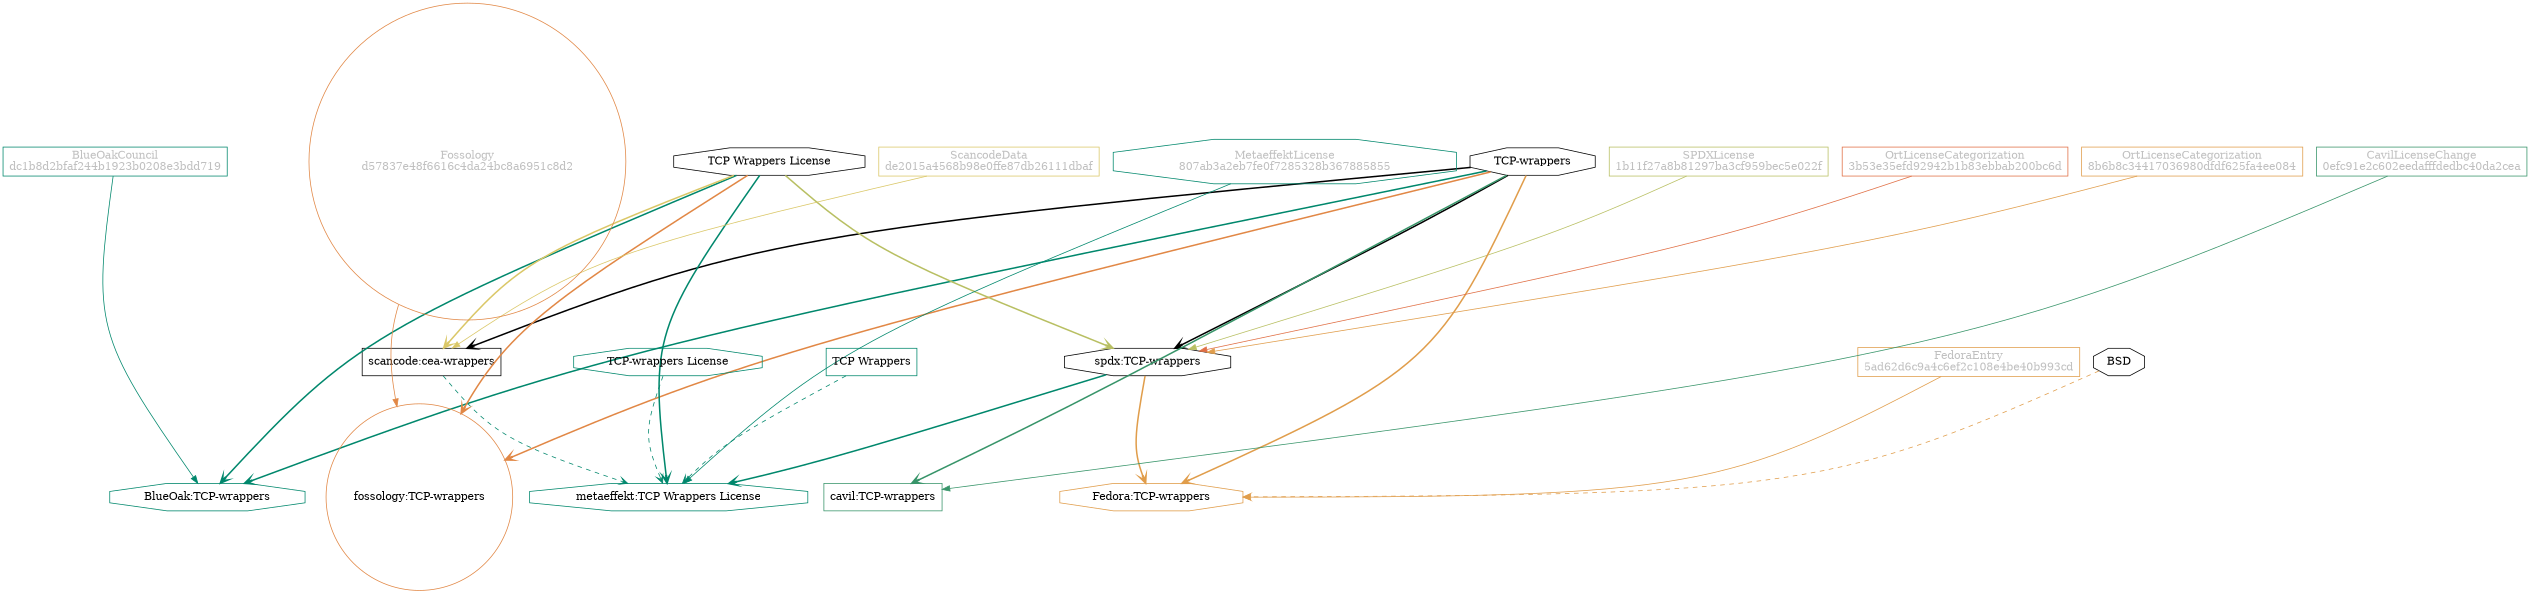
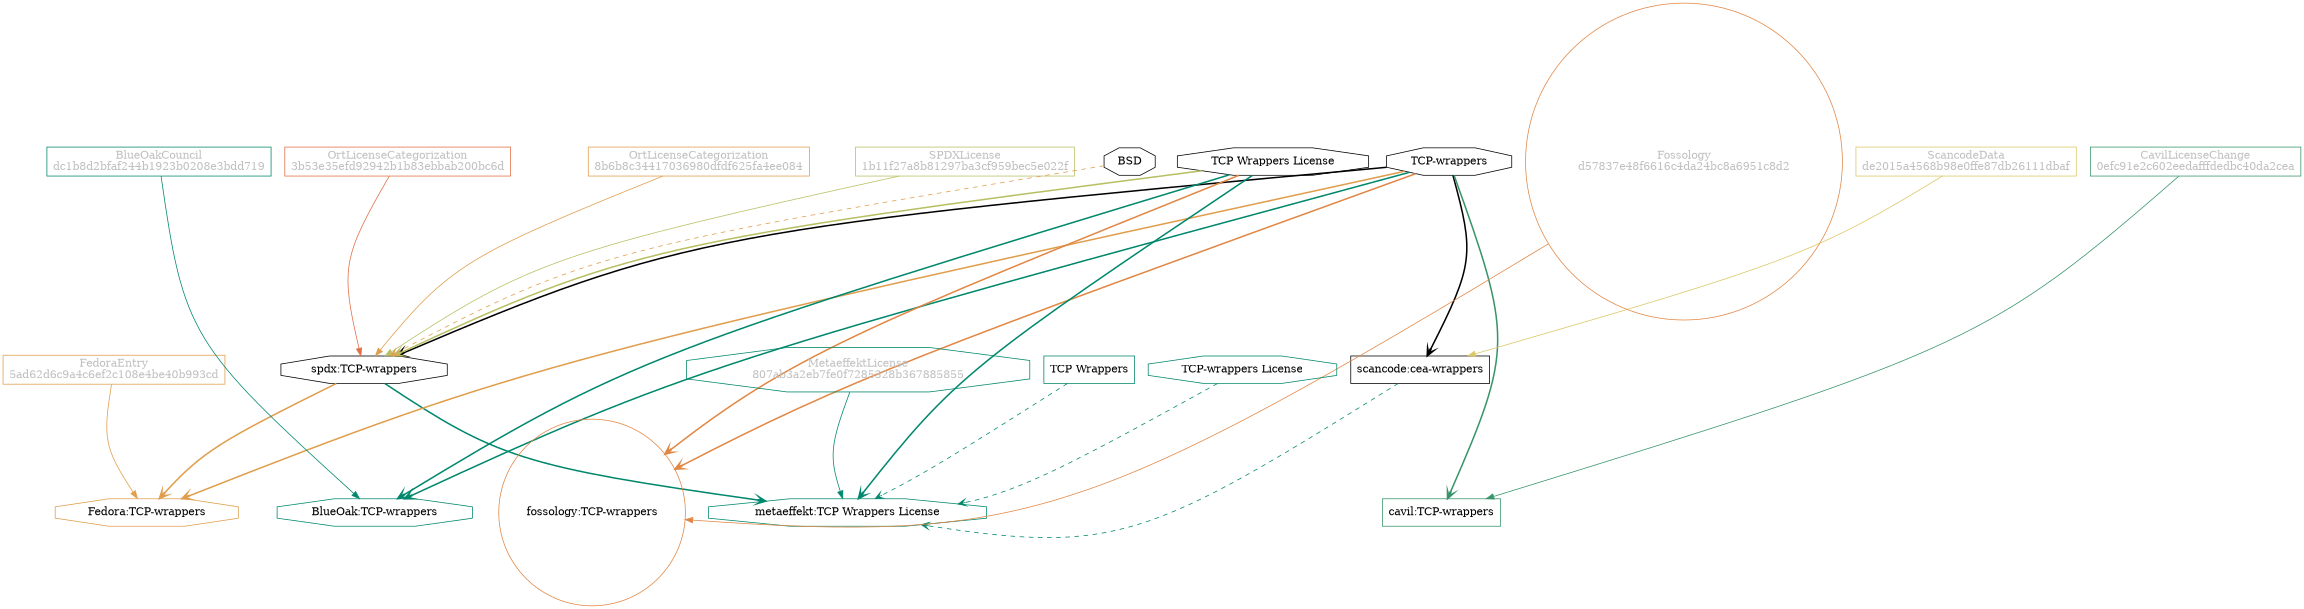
edge "TCP Wrappers License" -> "scancode:cea-wrappers": removed
edge "BSD" -> "Fedora:TCP-wrappers": now "BSD" -> "spdx:TCP-wrappers"
